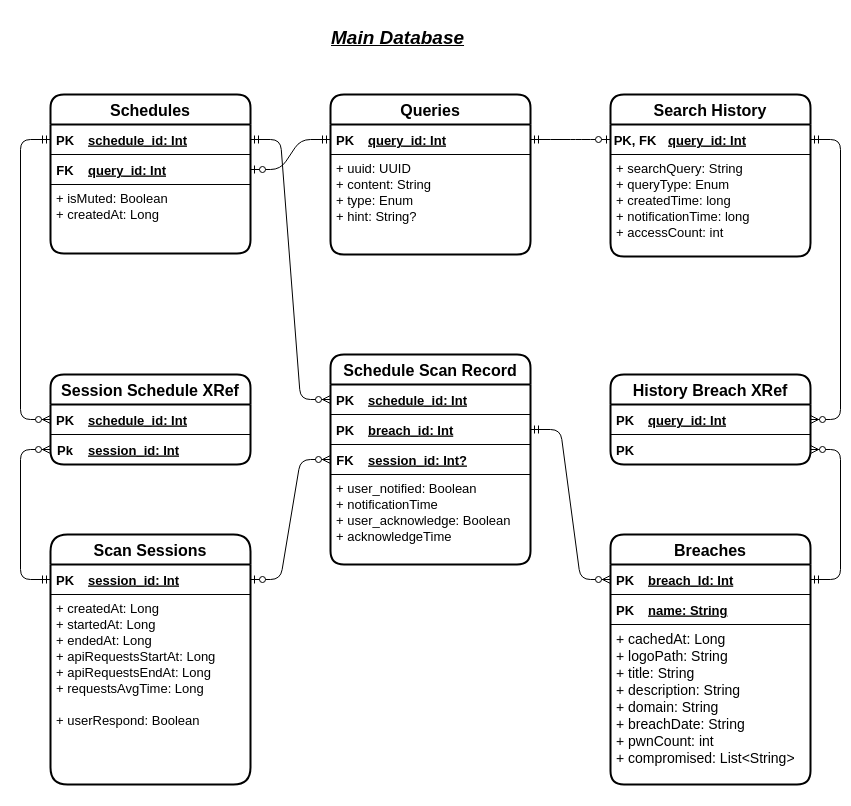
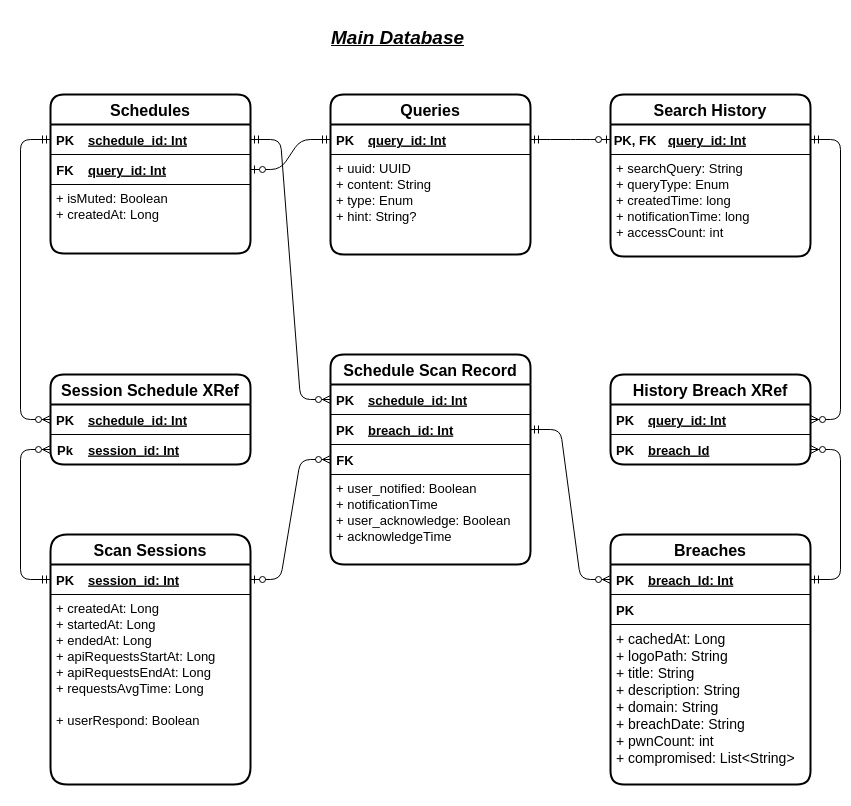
node "breach_Id": added
node "session_id: Int?": removed
node "name: String": removed
